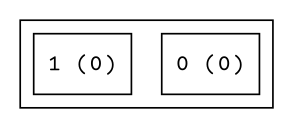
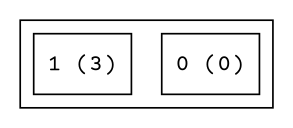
node "1 (0)": label "1 (0)" -> "1 (3)"
